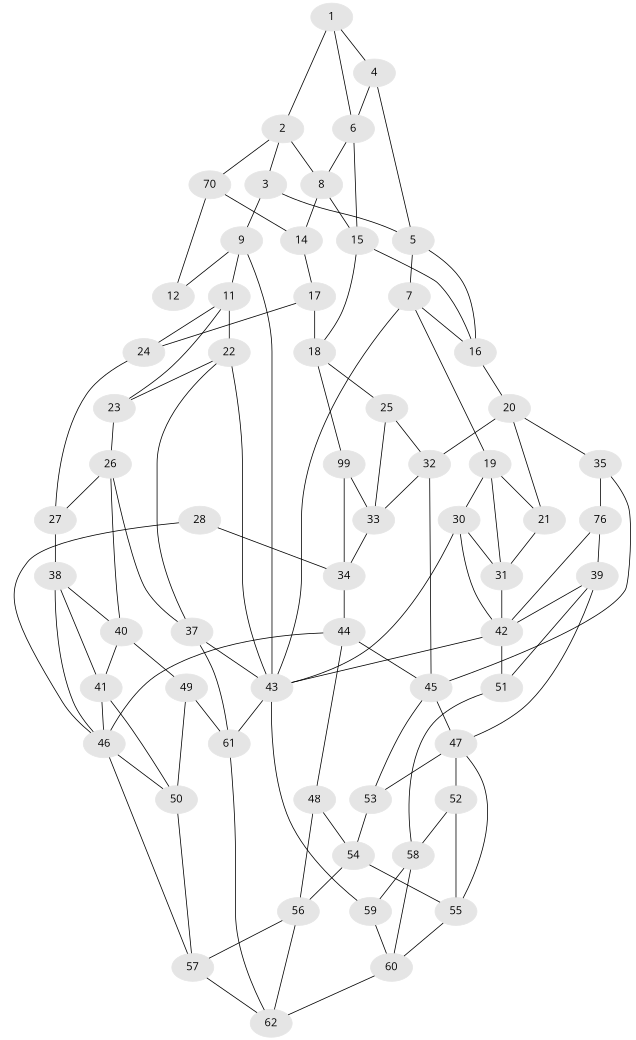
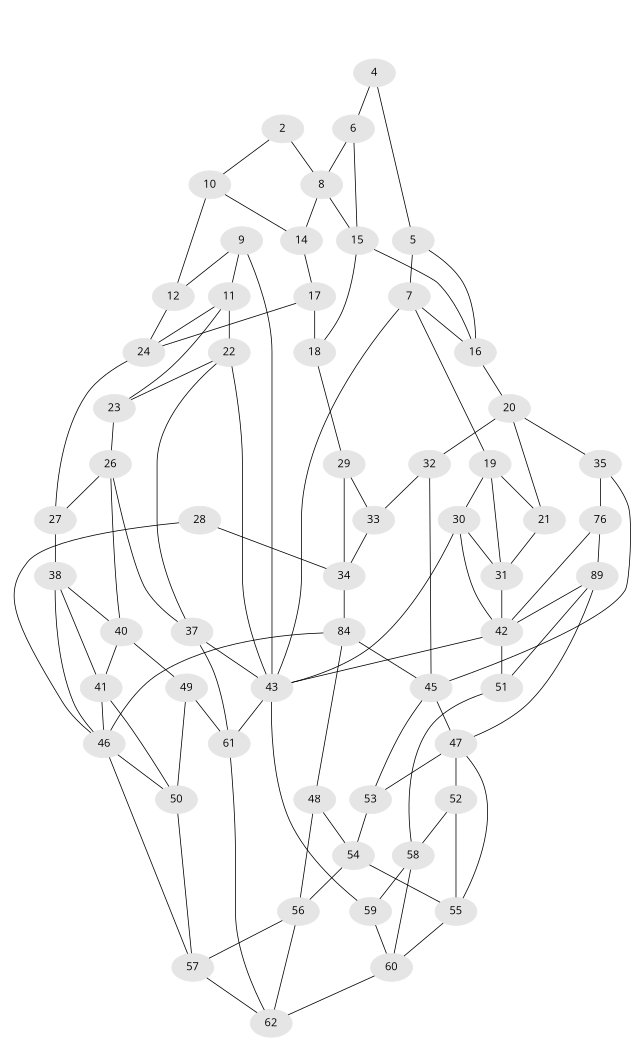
node "1": removed
node "70": label "70" -> "10"
node "3": removed
edge "12" -- "24": added
node "25": removed
node "99": label "99" -> "29"
node "39": label "39" -> "89"
node "44": label "44" -> "84"
